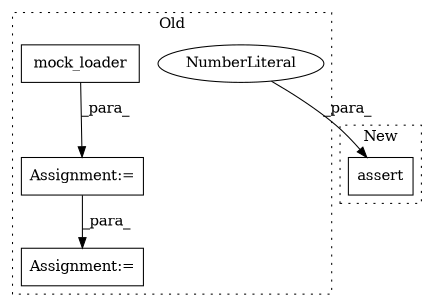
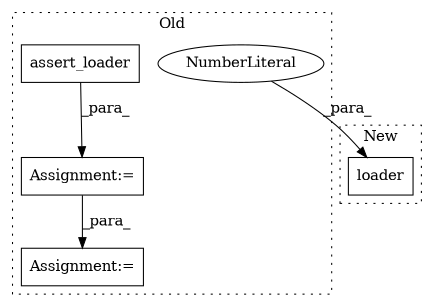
node "mock_loader": label "mock_loader" -> "assert_loader"
node "assert": label "assert" -> "loader"
